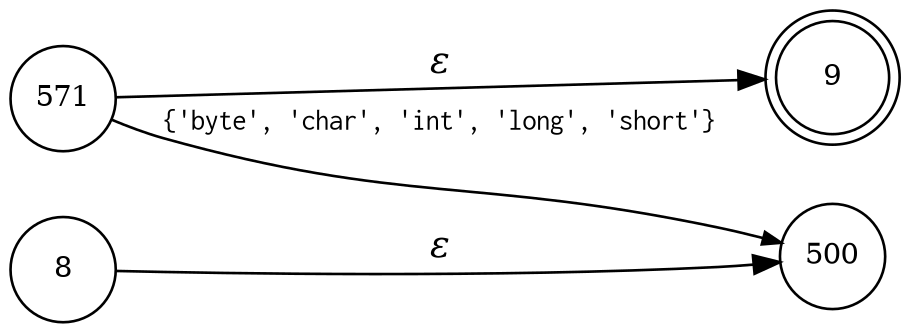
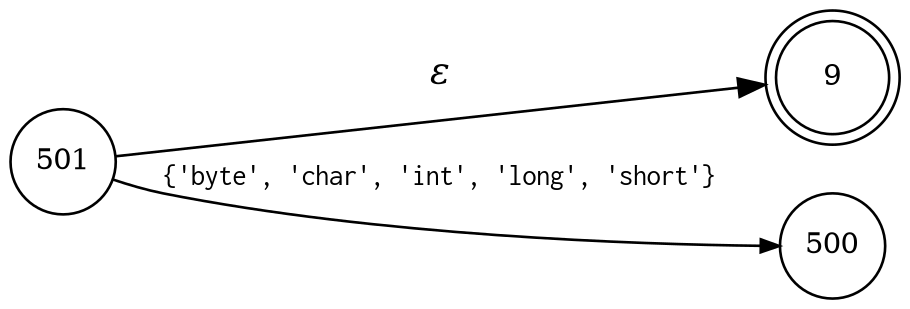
node "571": label "571" -> "501"
node "8": removed
